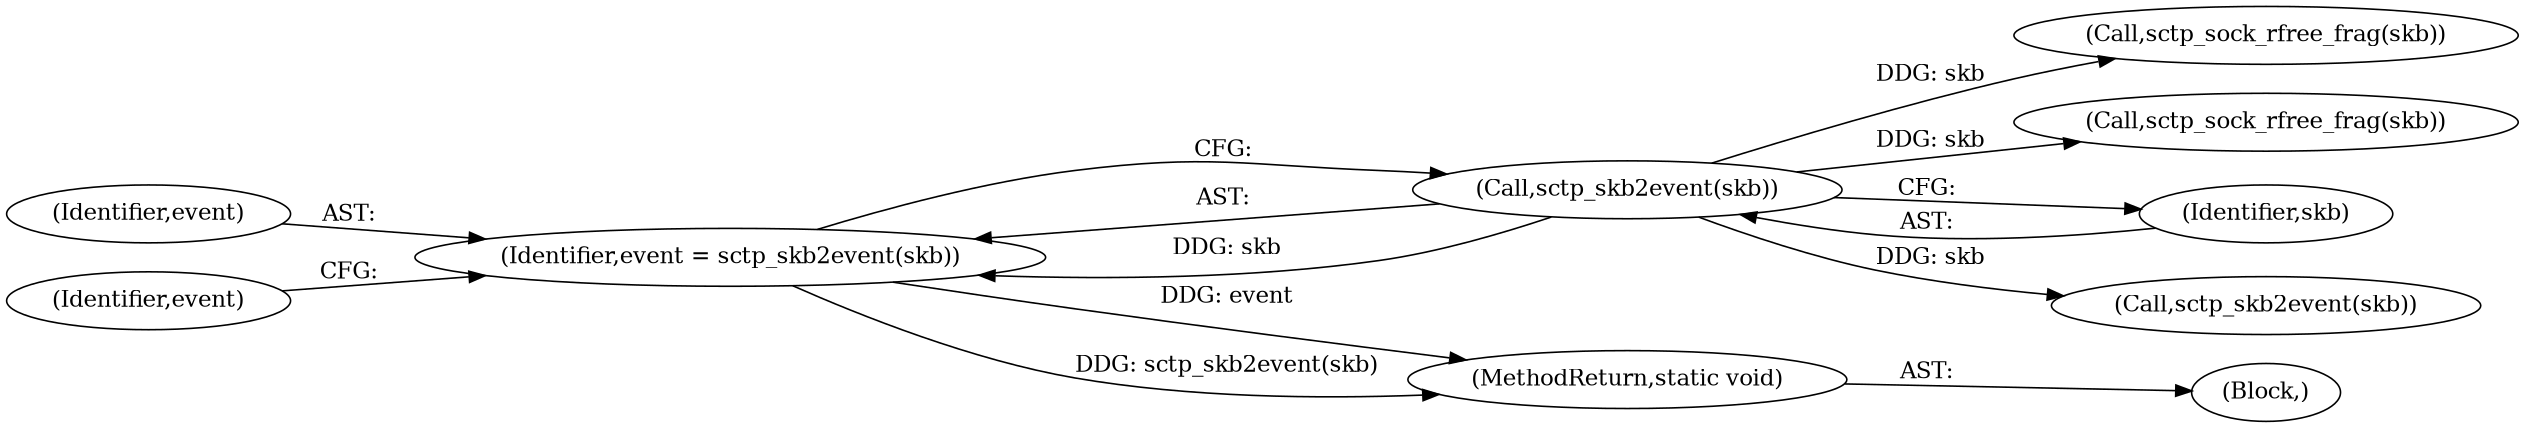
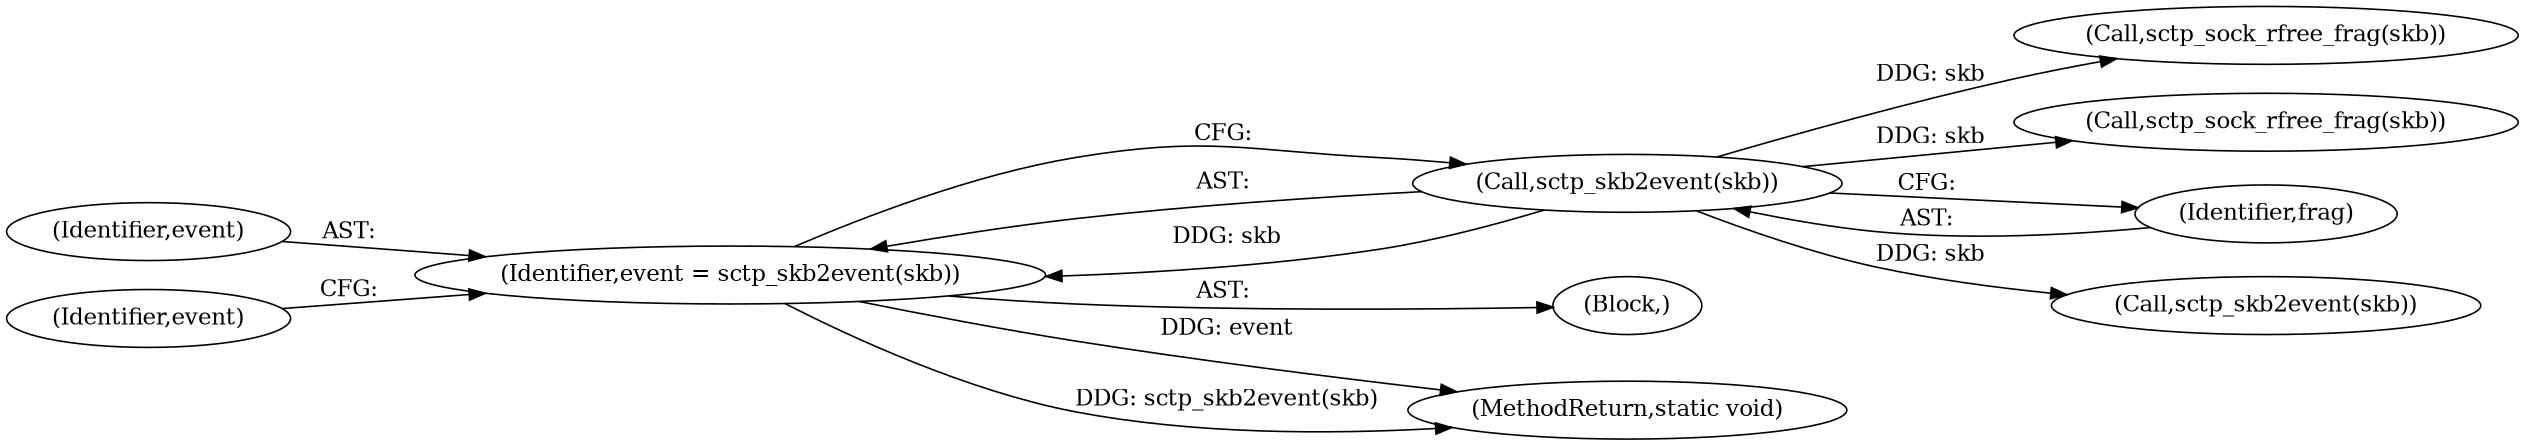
node "(Identifier,skb)": label "(Identifier,skb)" -> "(Identifier,frag)"
edge "(MethodReturn,static void)" -> "(Block,)": now "(Identifier,event = sctp_skb2event(skb))" -> "(Block,)"
